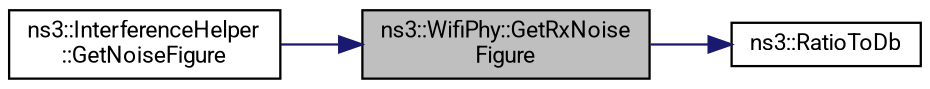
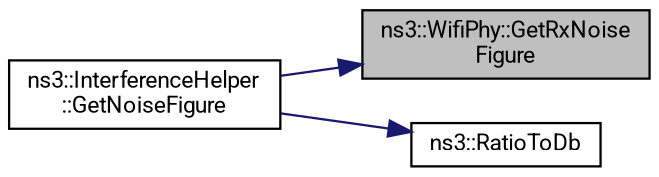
edge "ns3::WifiPhy::GetRxNoise Figure" -> "ns3::RatioToDb": now "ns3::InterferenceHelper ::GetNoiseFigure" -> "ns3::RatioToDb"
